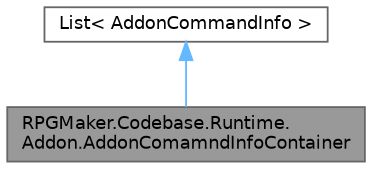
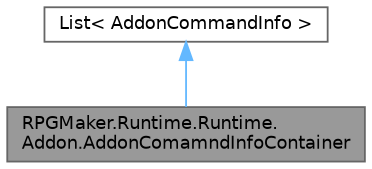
node "RPGMaker.Codebase.Runtime. Addon.AddonComamndInfoContainer": label "RPGMaker.Codebase.Runtime. Addon.AddonComamndInfoContainer" -> "RPGMaker.Runtime.Runtime. Addon.AddonComamndInfoContainer"
